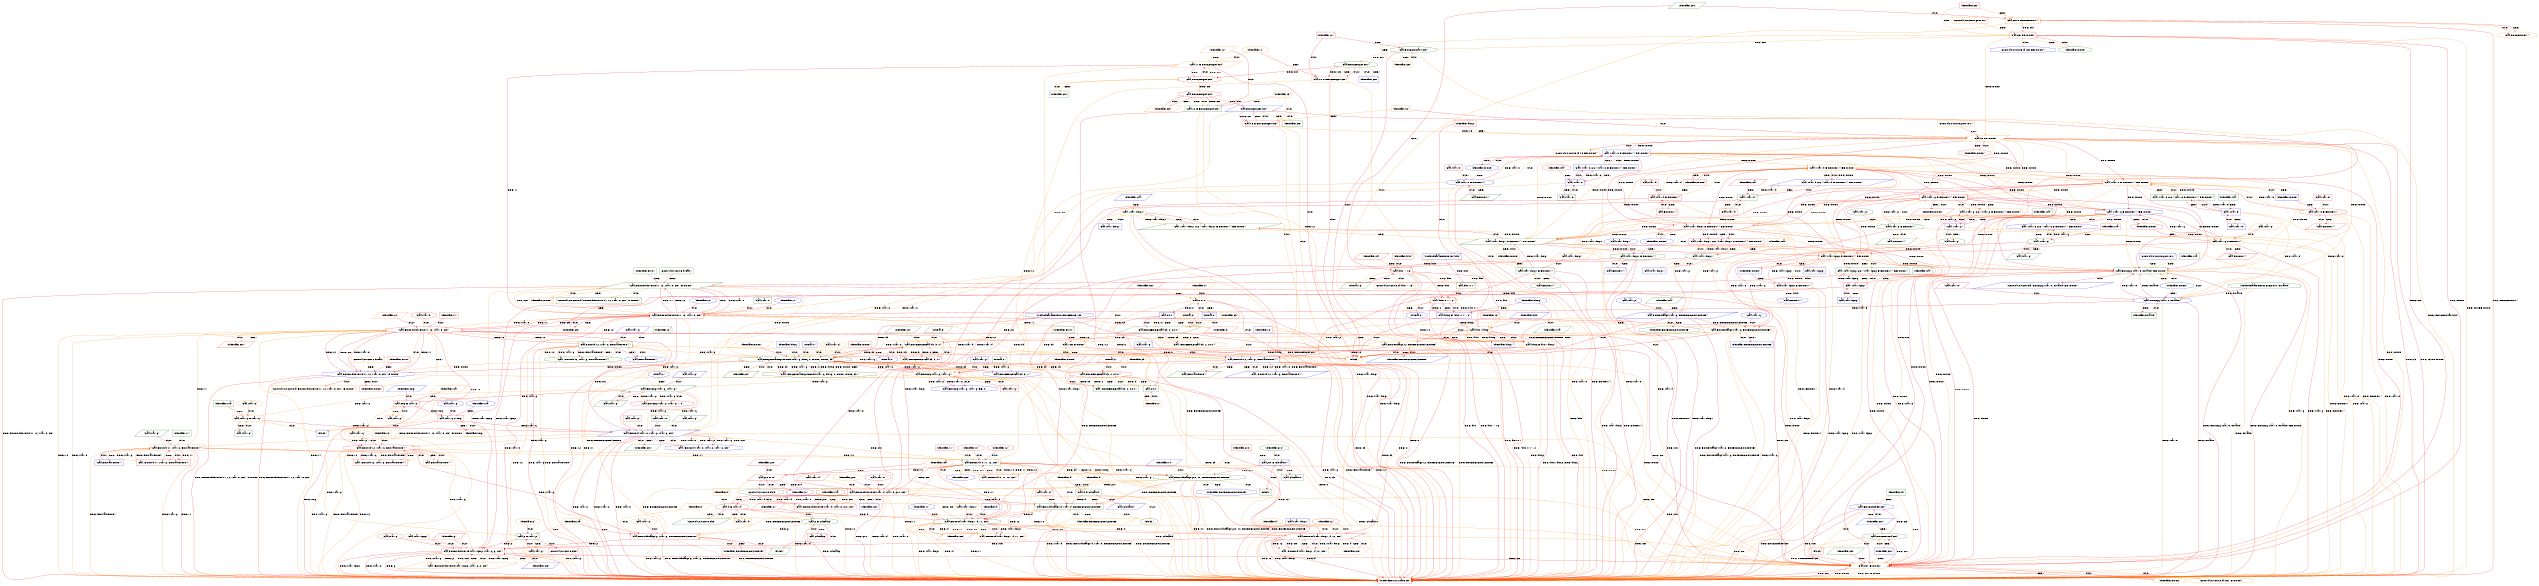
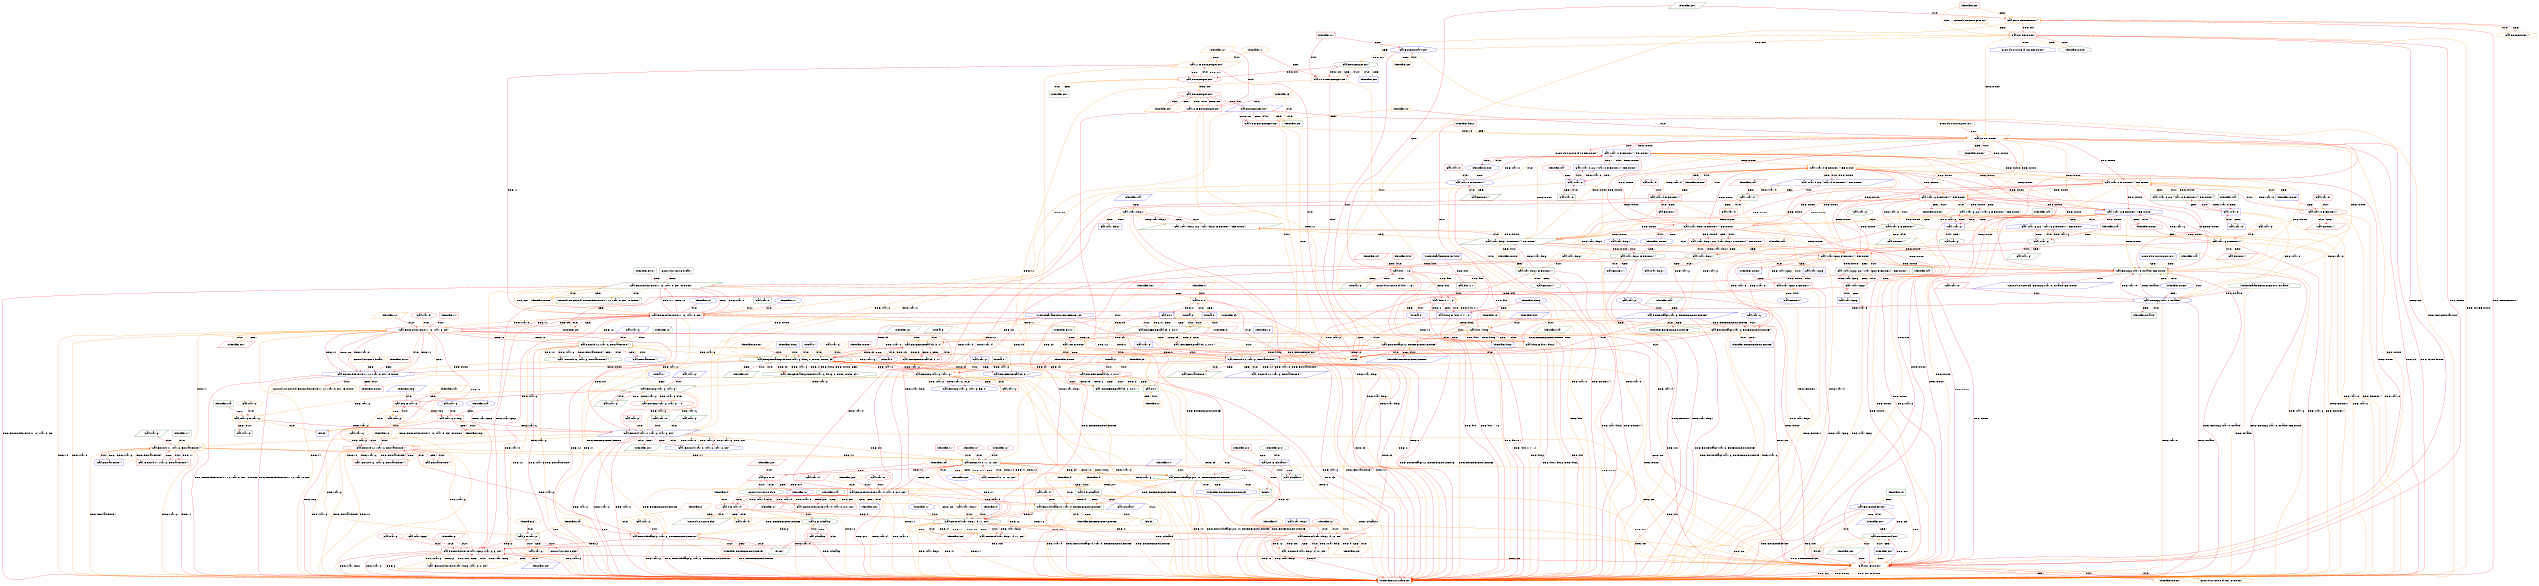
node "(Call,BN_CTX_start(ctx))": color darkgreen -> blue
node "(Call,r2 = BN_CTX_get(ctx))": color darkgreen -> red
